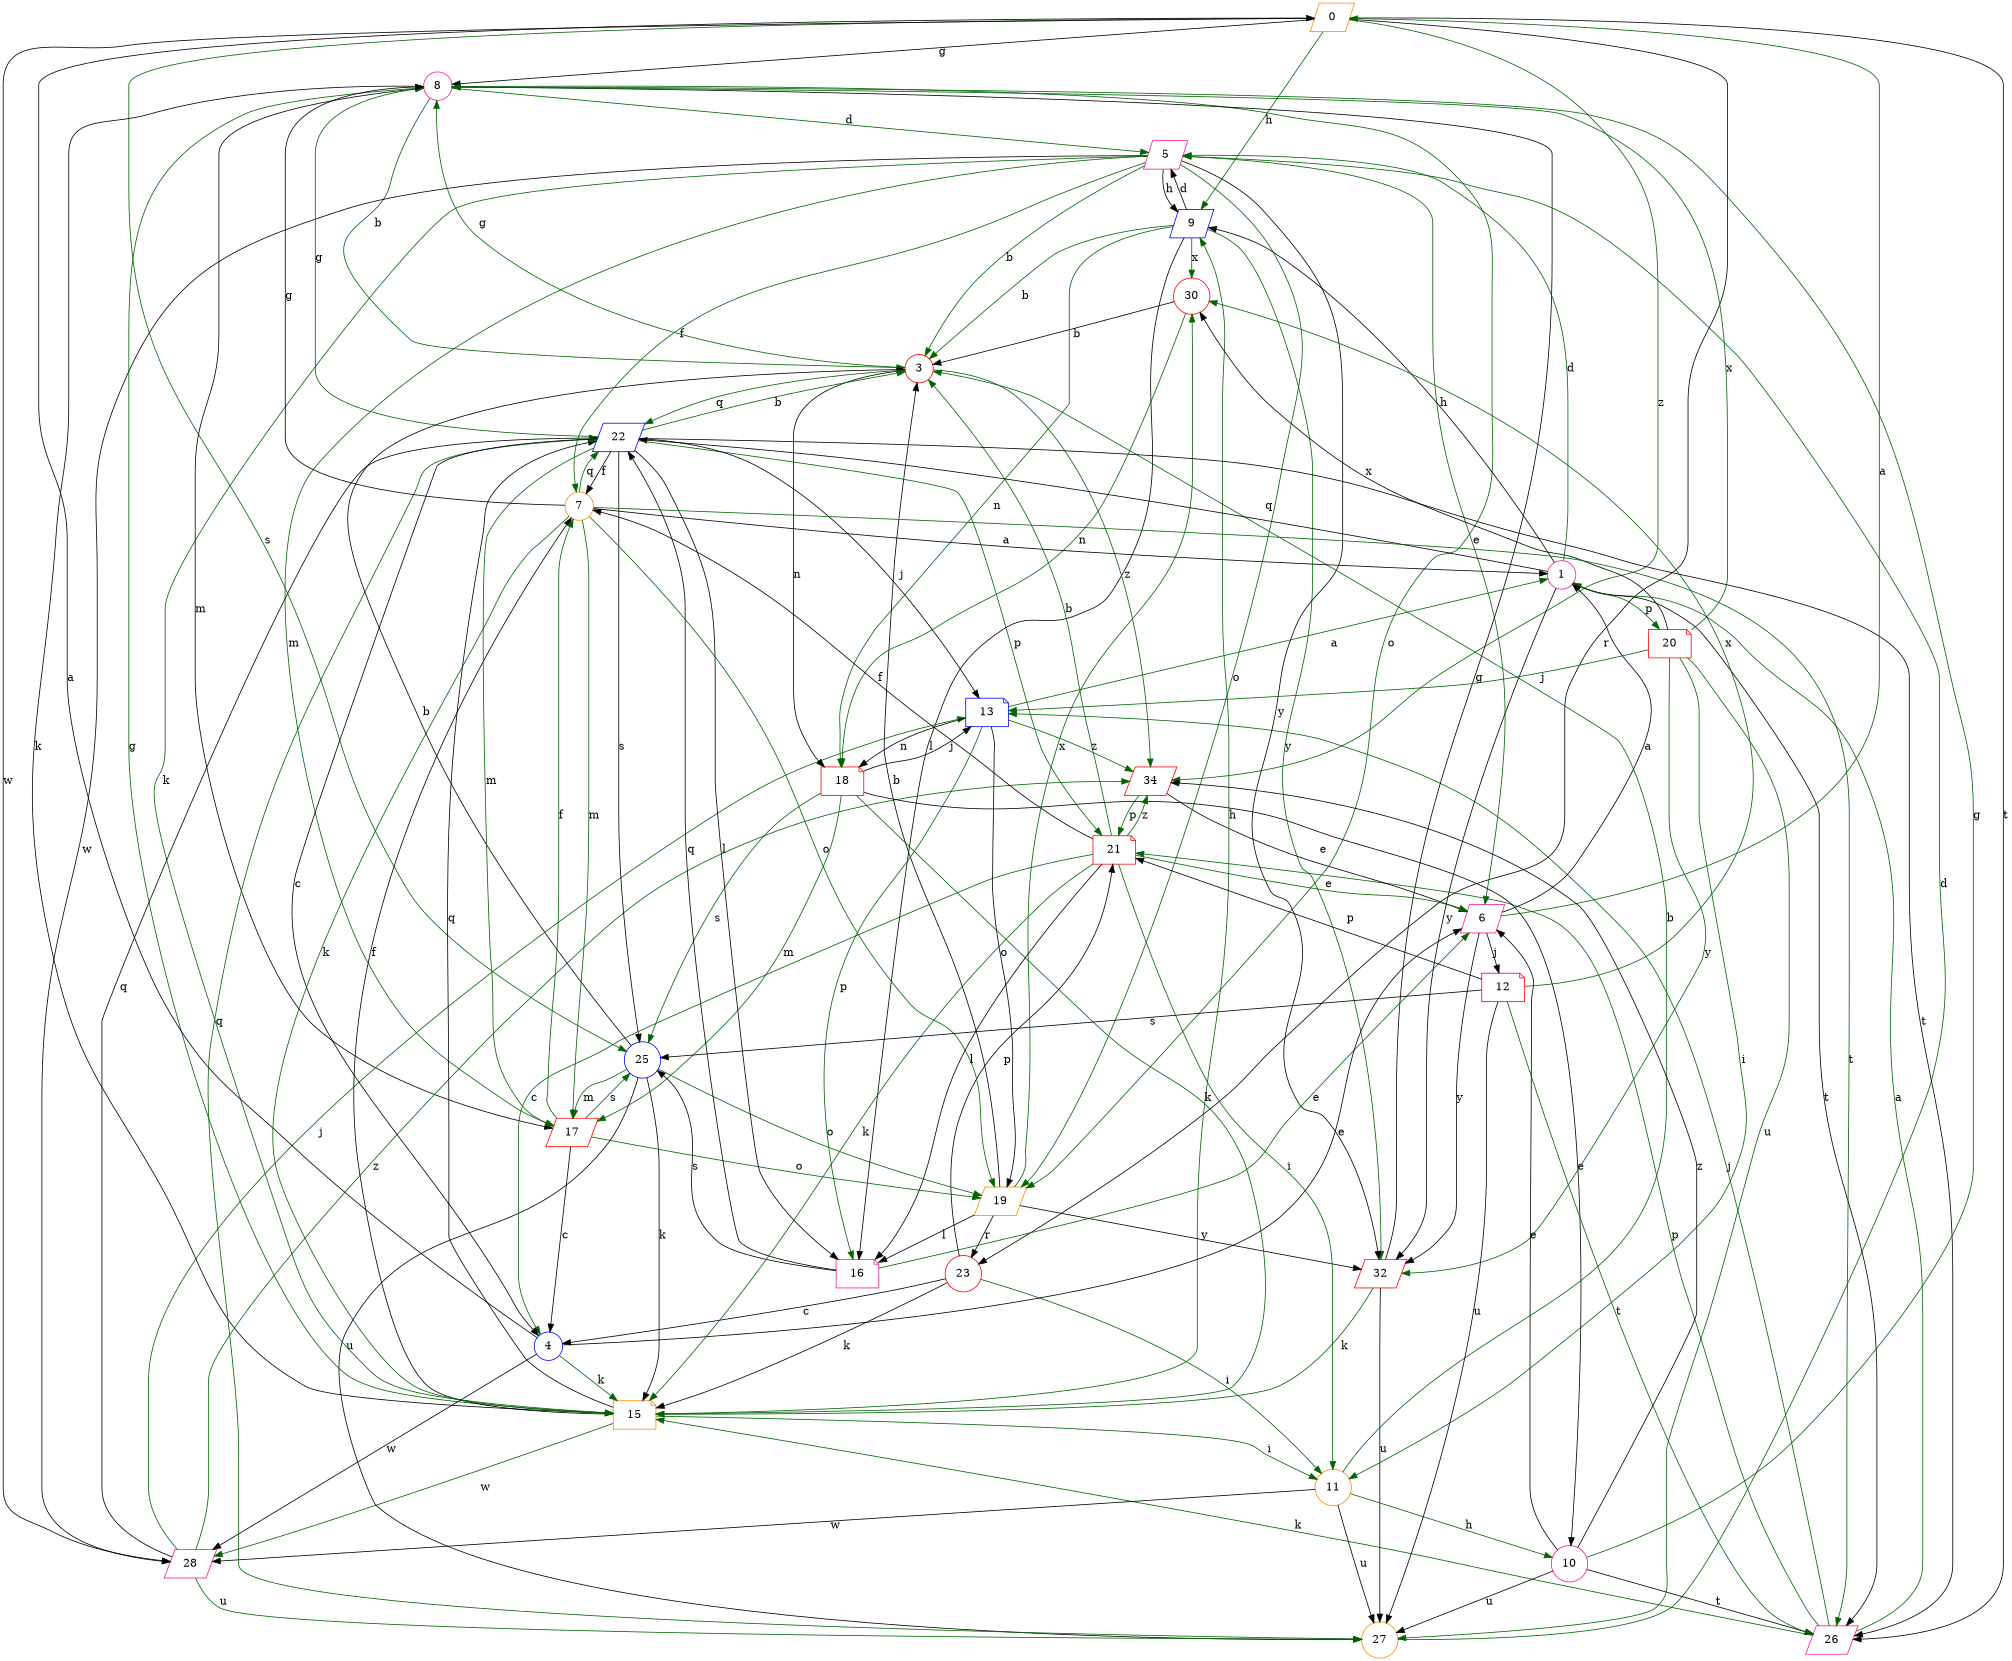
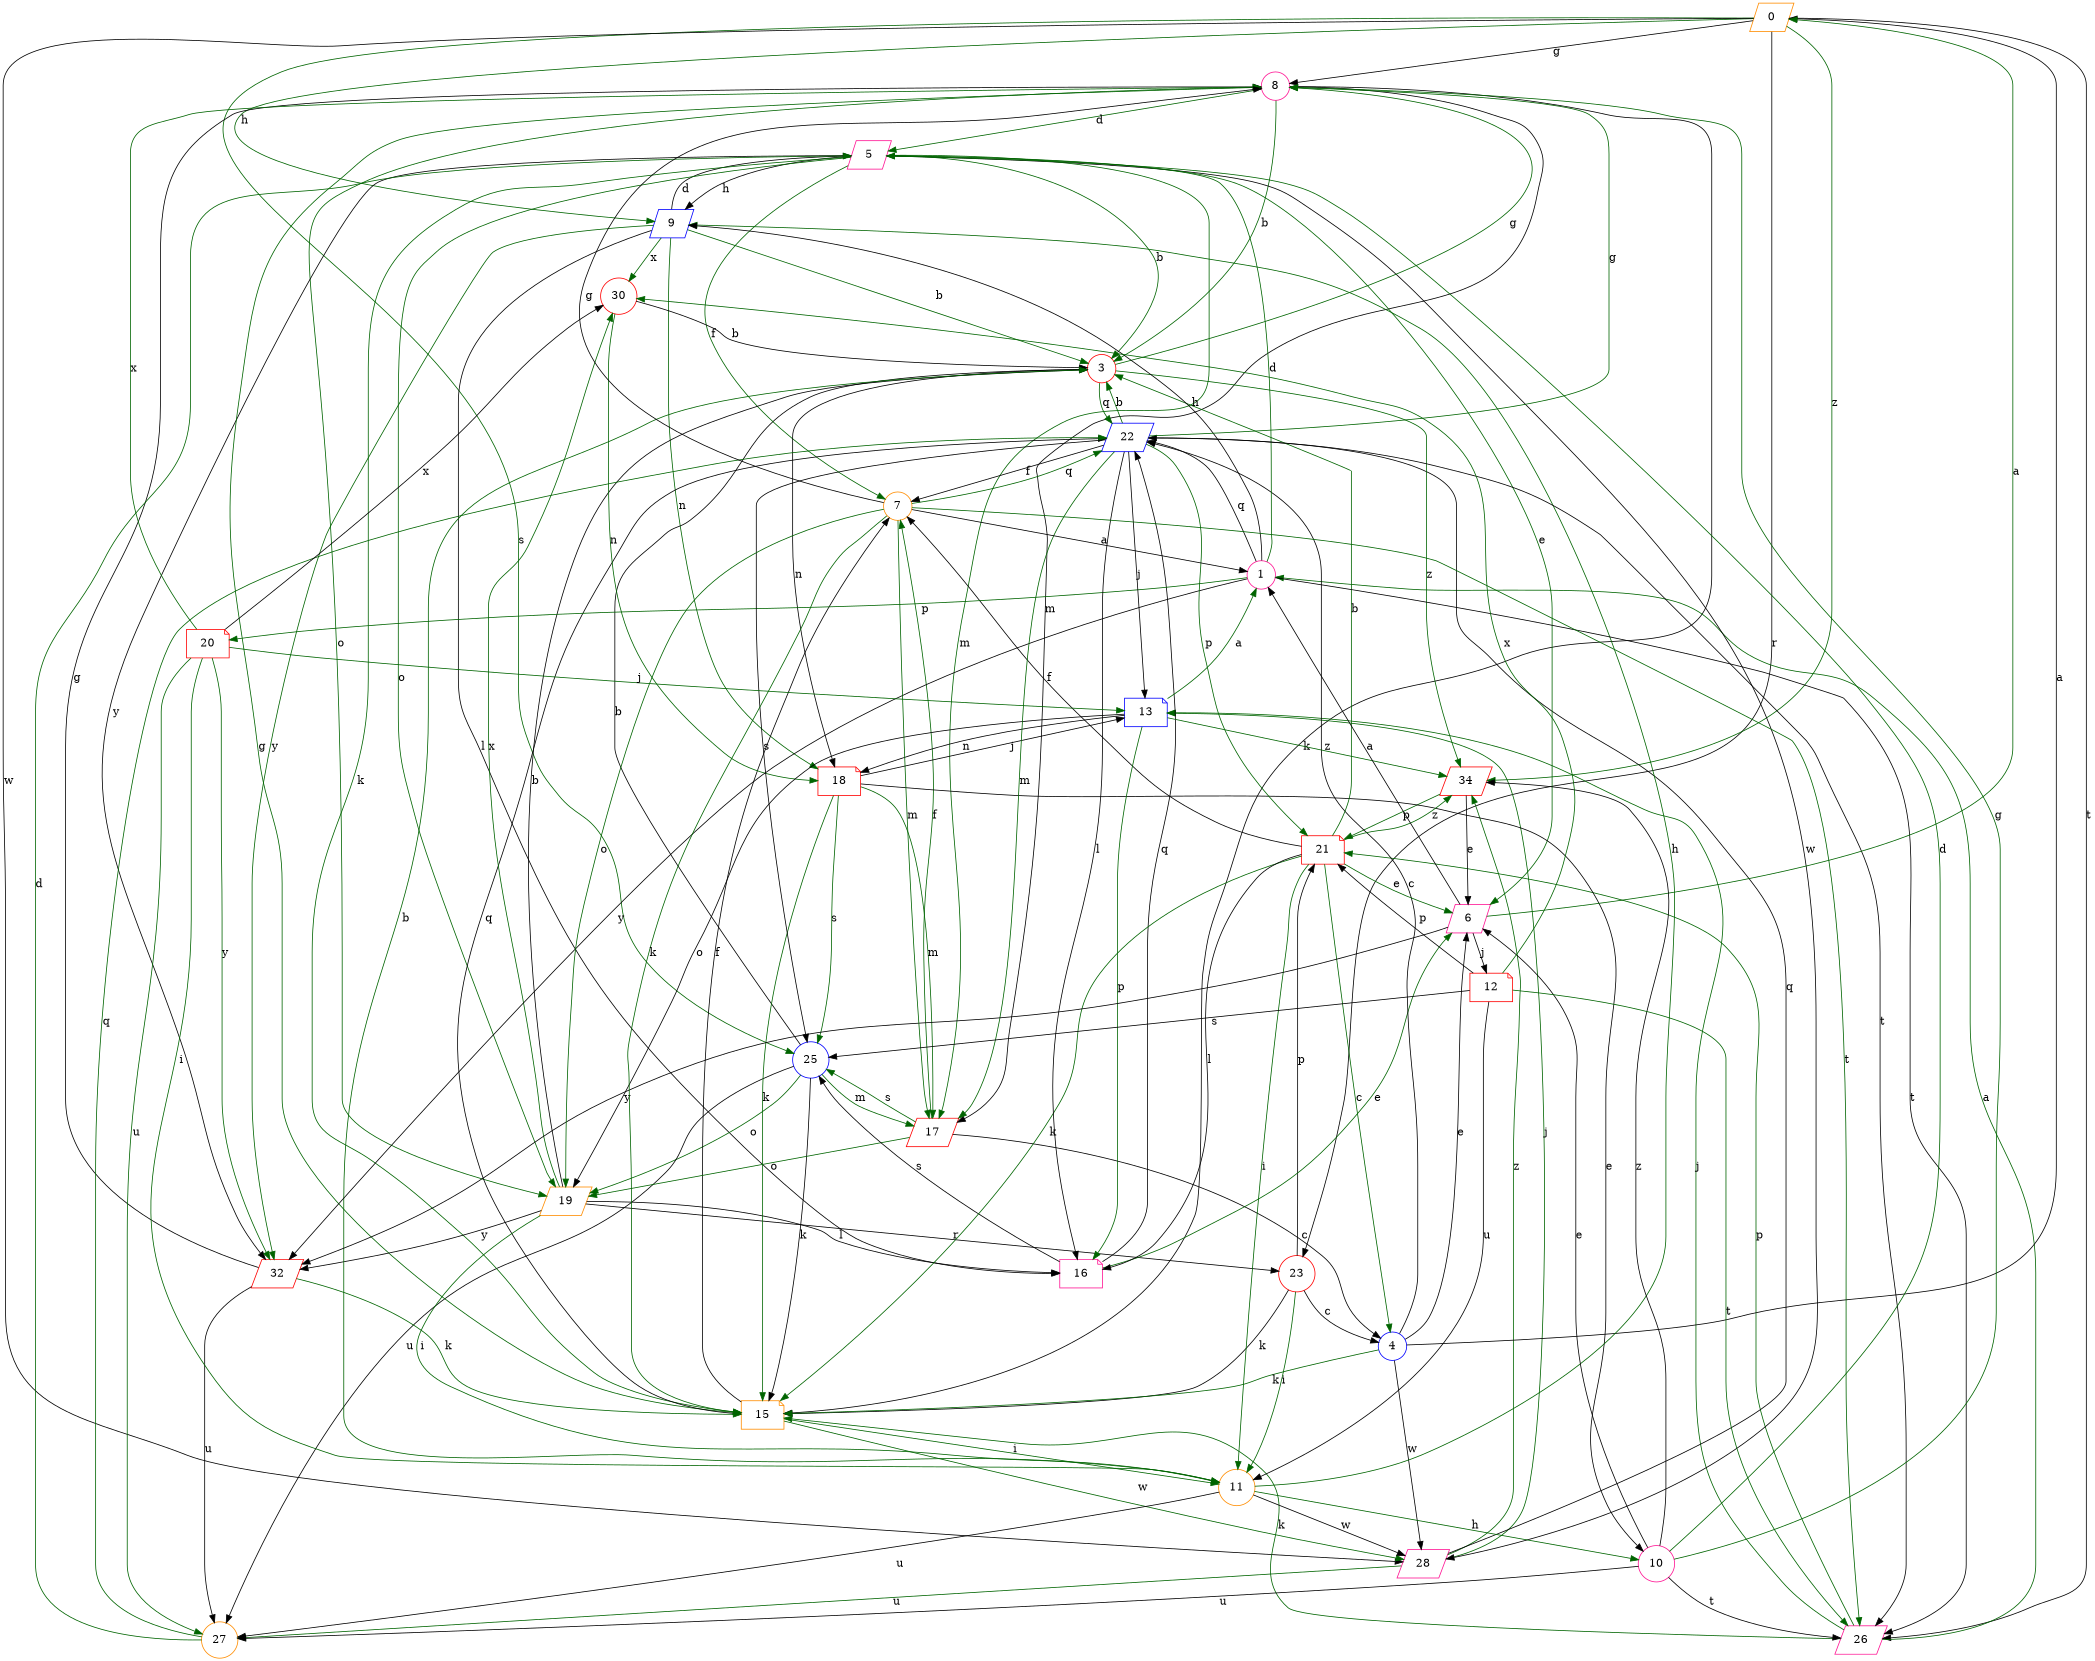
edge "10" -> "5": added, label "d"
edge "22" -> "4": reversed
edge "15" -> "9": now "11" -> "9"
edge "12" -> "27": now "12" -> "11"
edge "19" -> "11": added, label "i"
